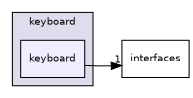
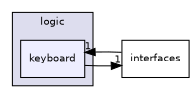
cluster "keyboard": label "keyboard" -> "logic"
edge "interfaces" -> "keyboard": added
